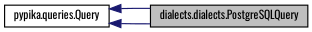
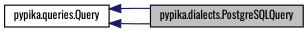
node "dialects.dialects.PostgreSQLQuery": label "dialects.dialects.PostgreSQLQuery" -> "pypika.dialects.PostgreSQLQuery"
